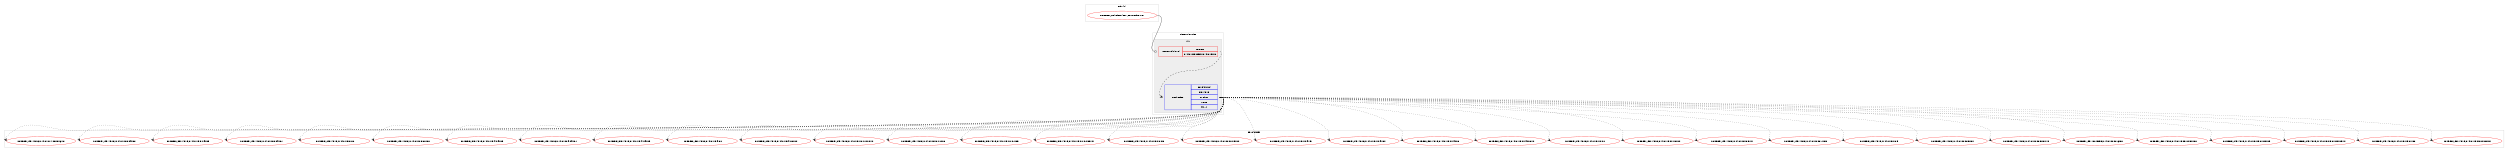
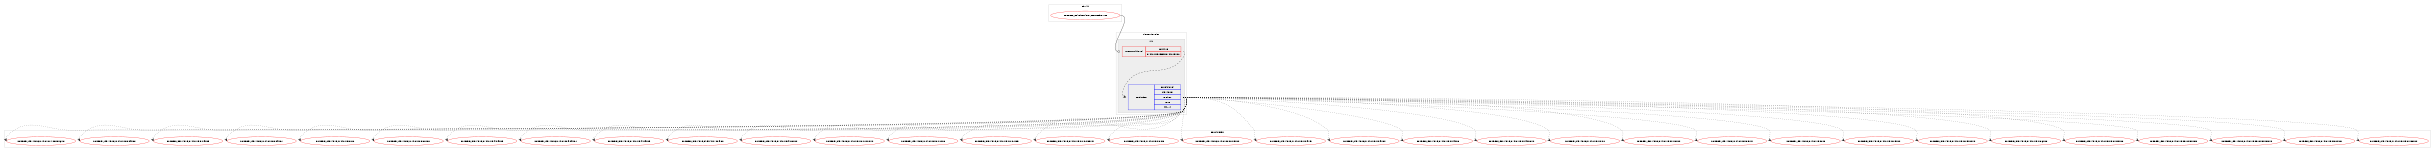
node "use_conditional": text "targets" -> "positive"
node "portage://dev-lang/python-3.9.20": label "portage://dev-lang/python-3.9.20" -> "portage://dev-lang/chemistry-3.9.20"
node "portage://dev-lang/python-3.12.4_p3": removed
node "portage://dev-portage/python-3.12.6_p2": label "portage://dev-portage/python-3.12.6_p2" -> "portage://dev-lang/python-3.12.6_p2"
